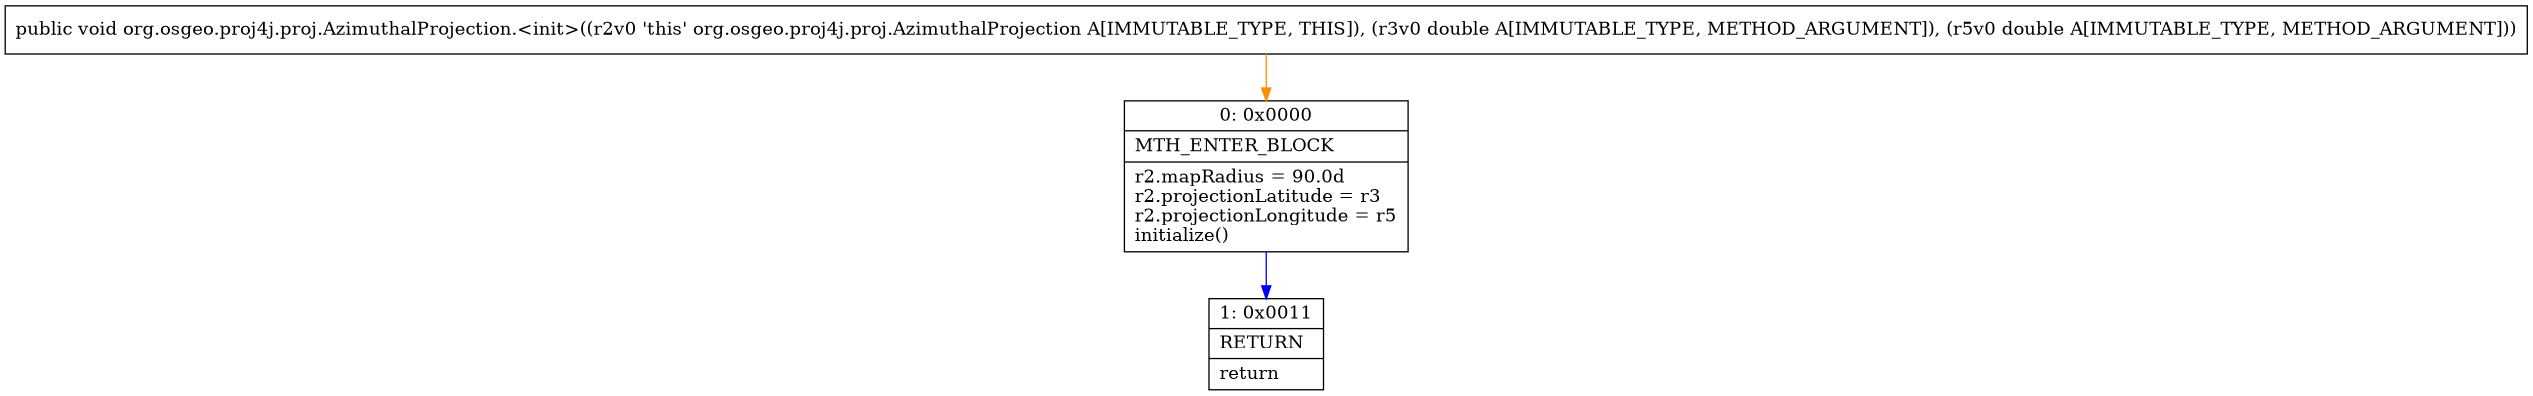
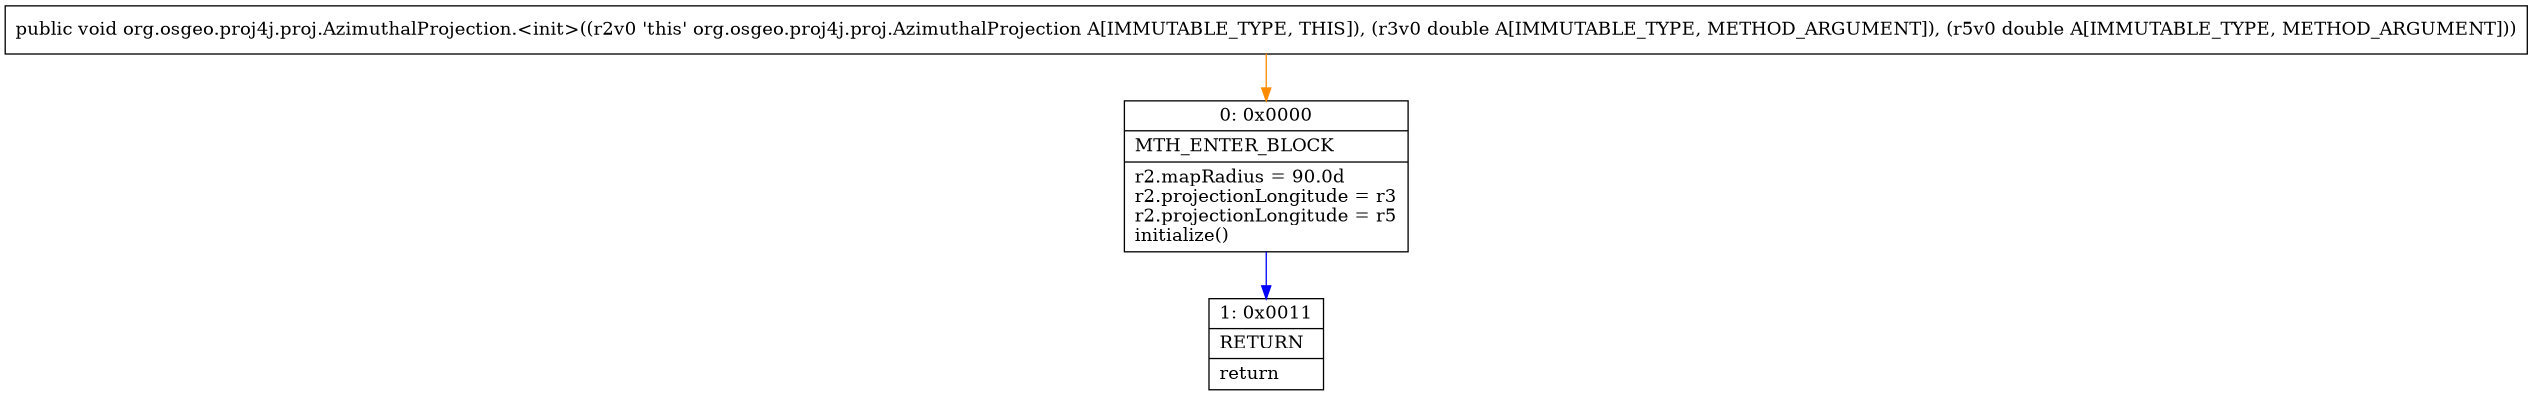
node "0: 0x0000": text "r2.projectionLatitude = r3" -> "r2.projectionLongitude = r3"
